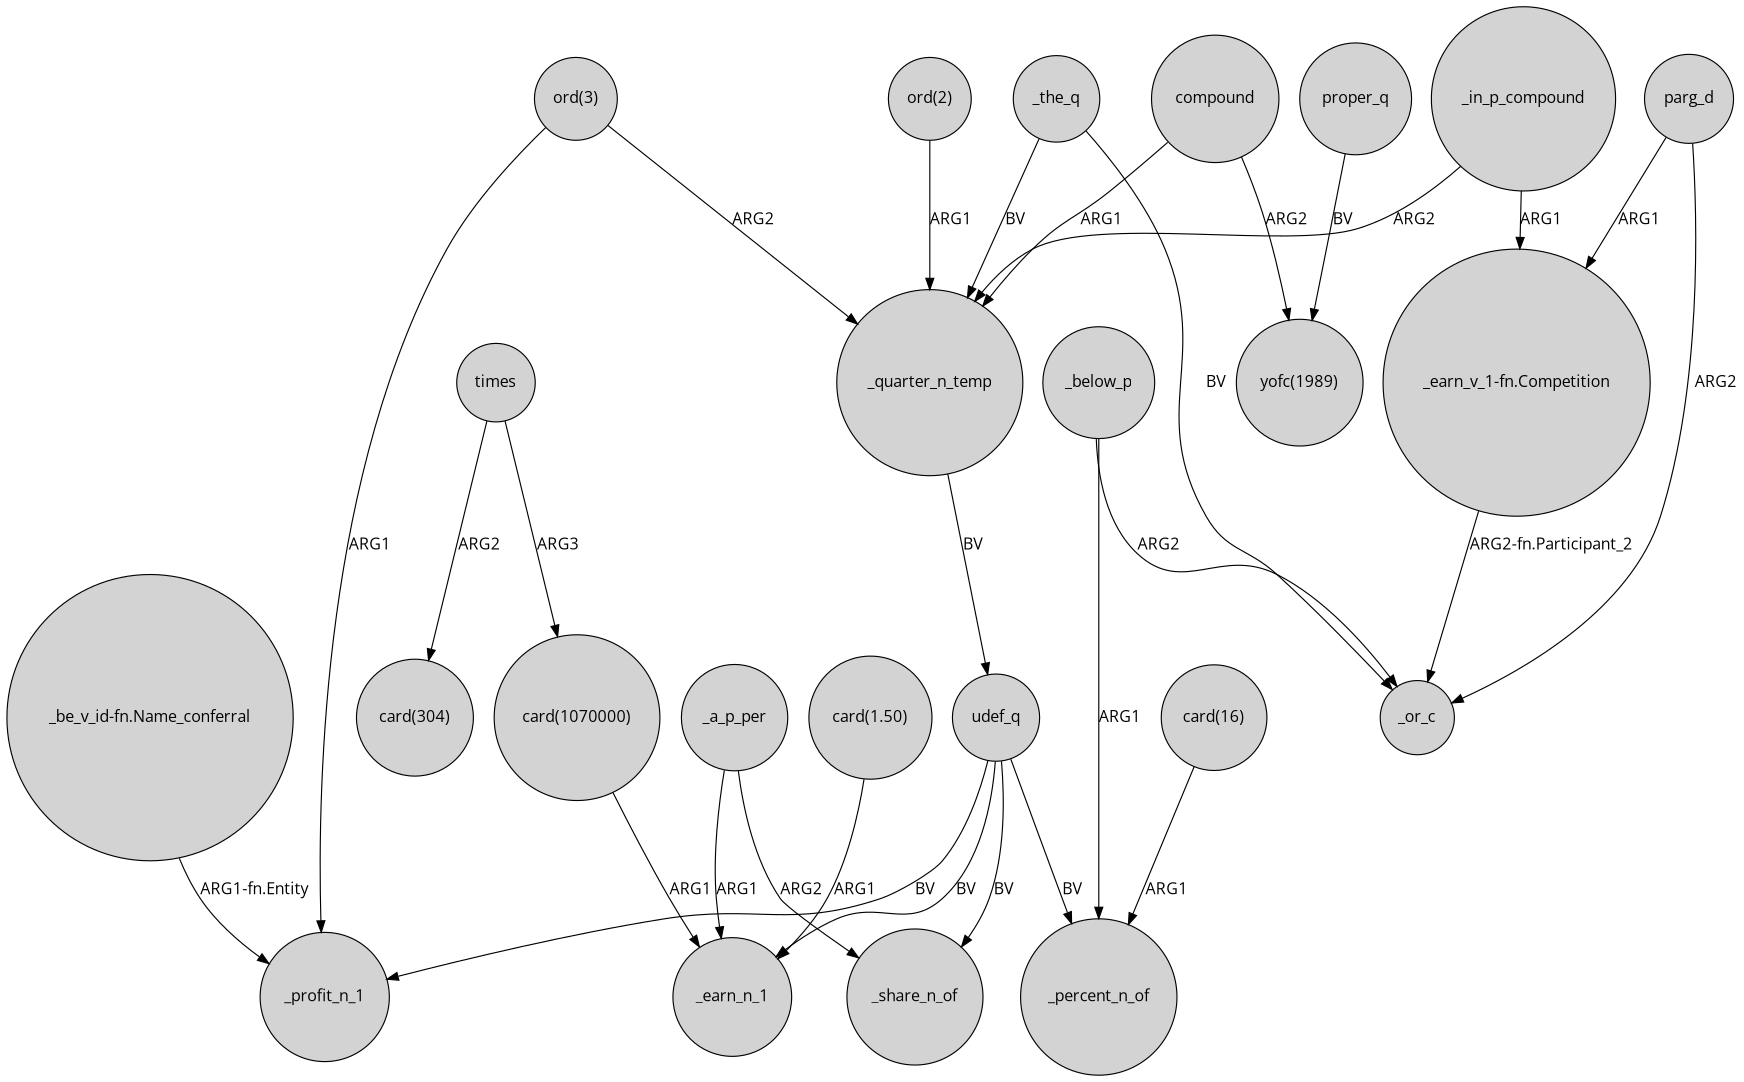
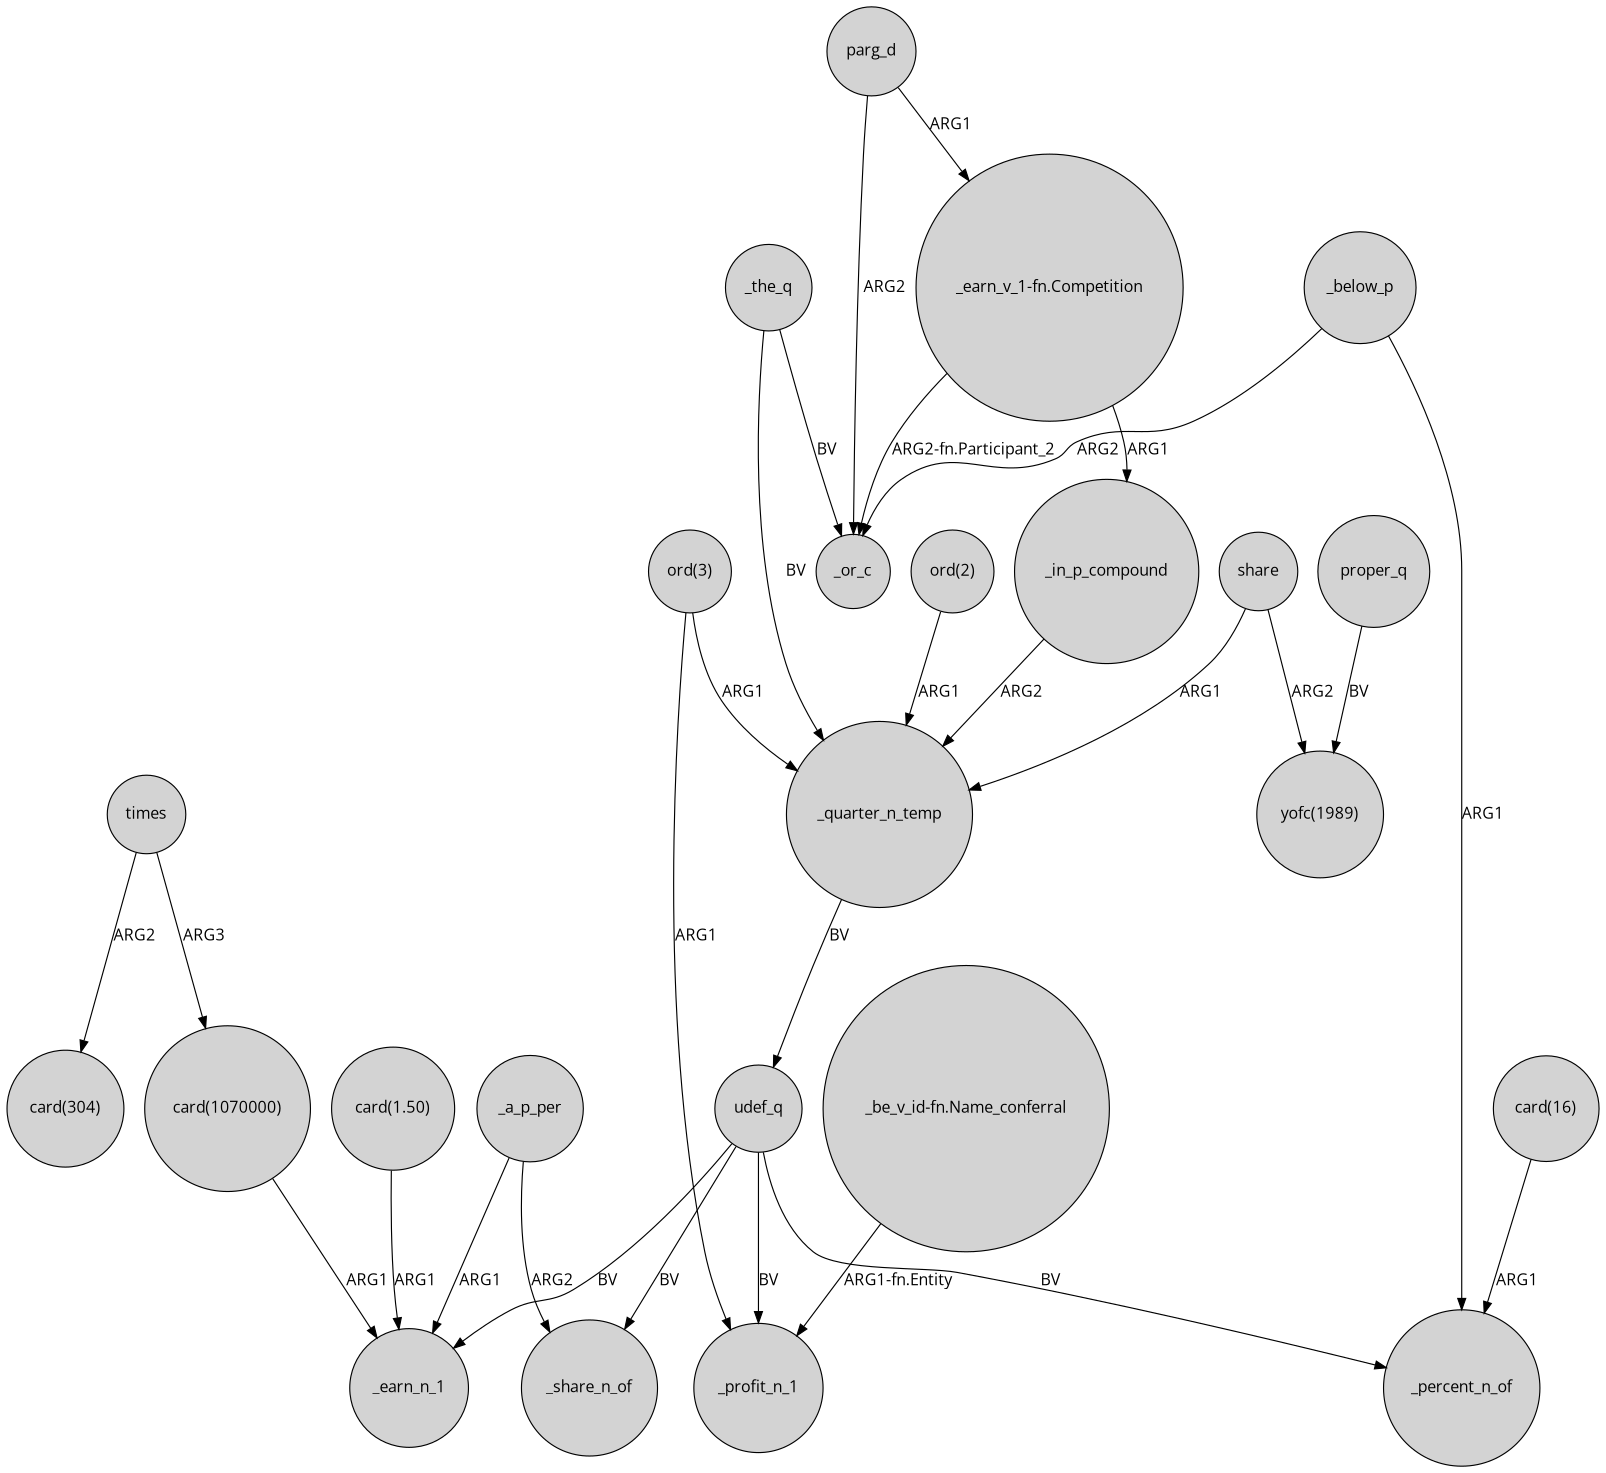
node "compound": label "compound" -> "share"
edge "_in_p_compound" -> "_earn_v_1-fn.Competition": reversed
edge "ord(3)" -> "_quarter_n_temp": label "ARG2" -> "ARG1"
